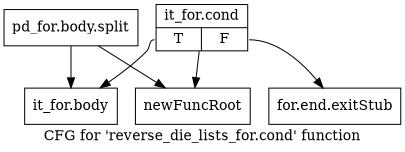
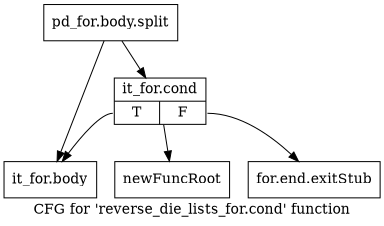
edge "pd_for.body.split" -> "newFuncRoot": now "pd_for.body.split" -> "it_for.cond"
